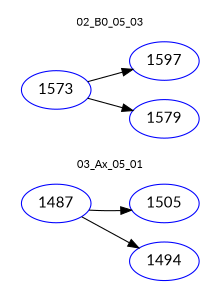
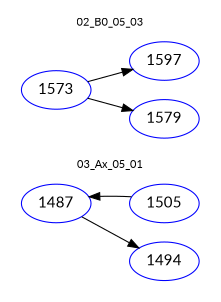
edge "1487" -> "1505": reversed
